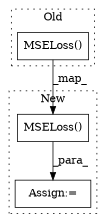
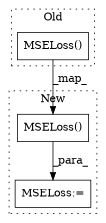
node "Assign:=": label "Assign:=" -> "MSELoss:="
